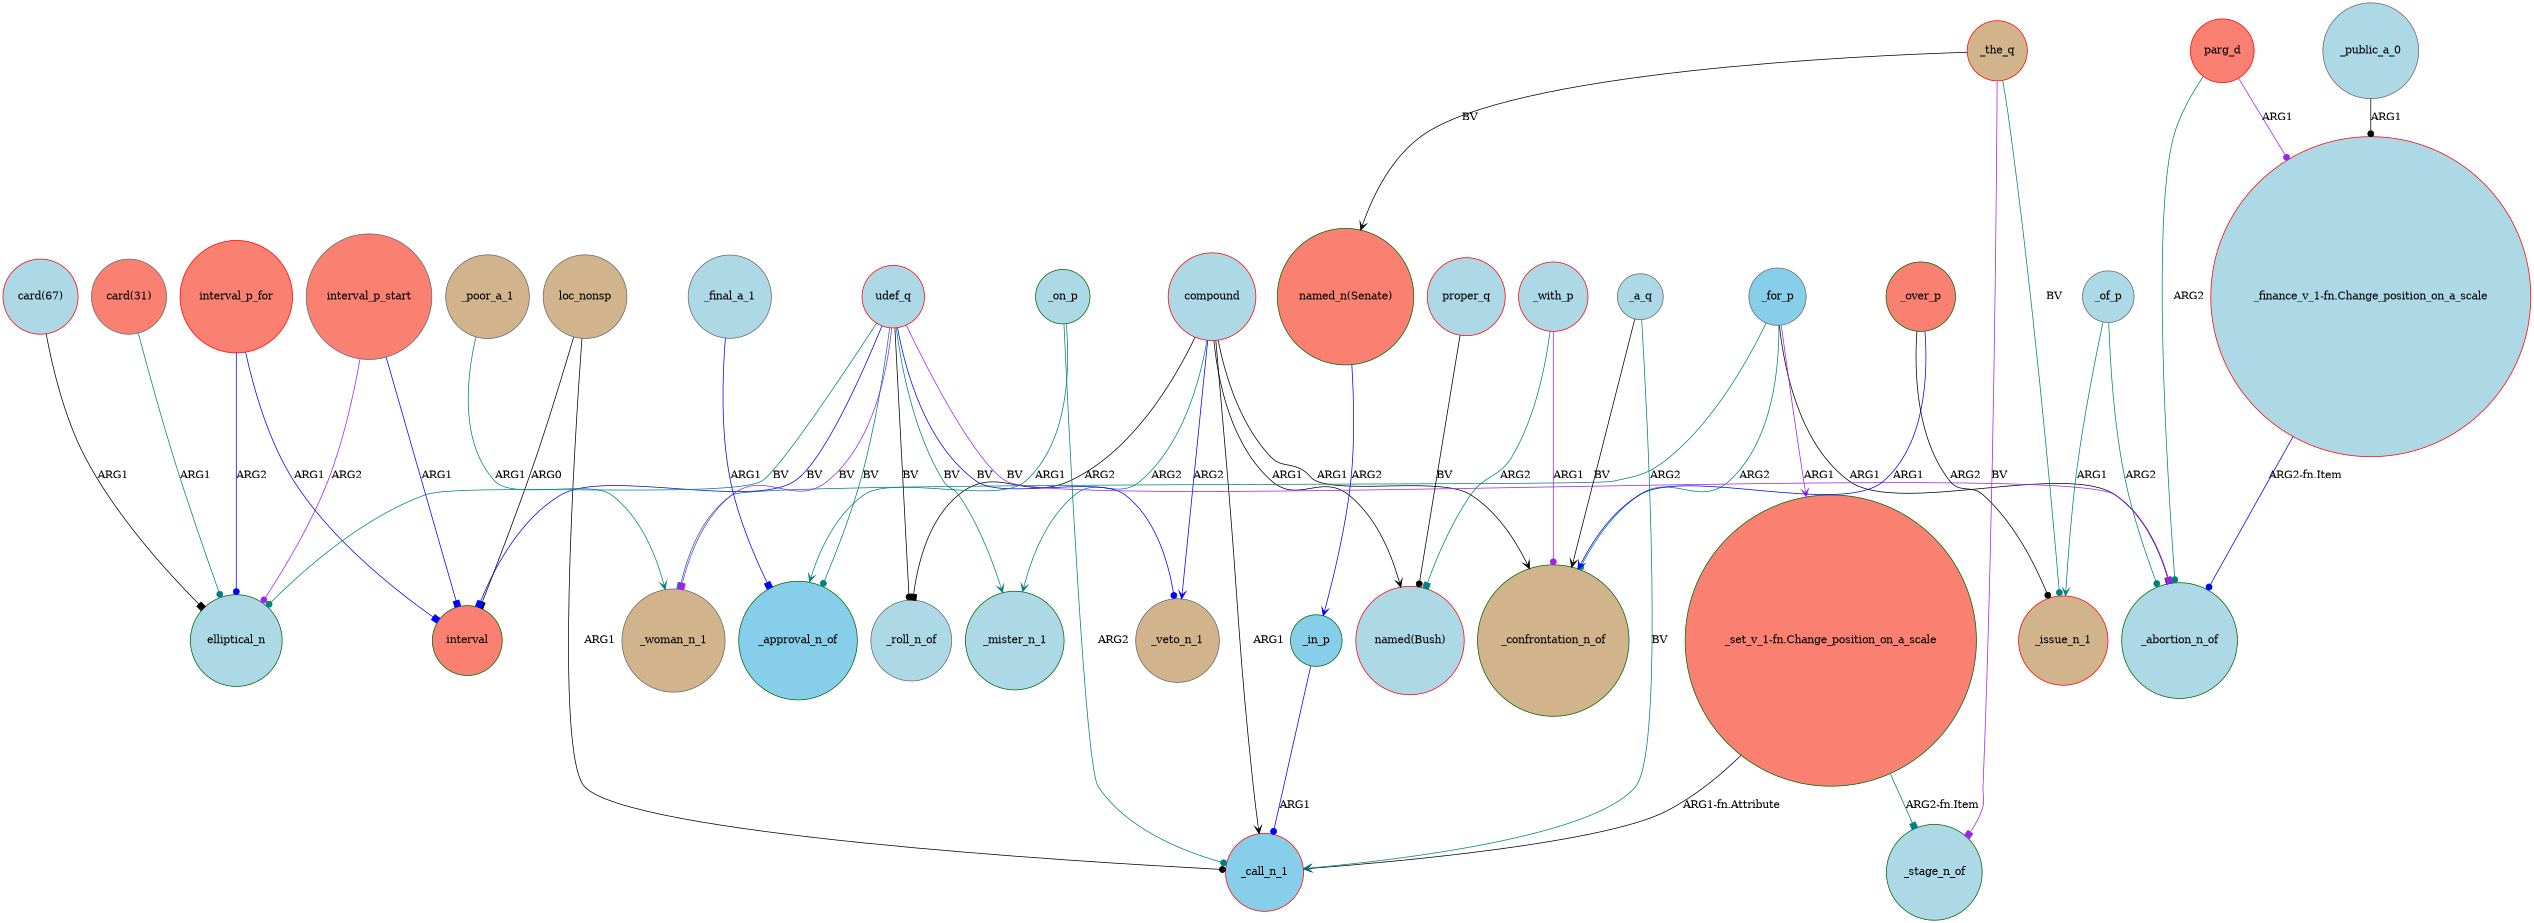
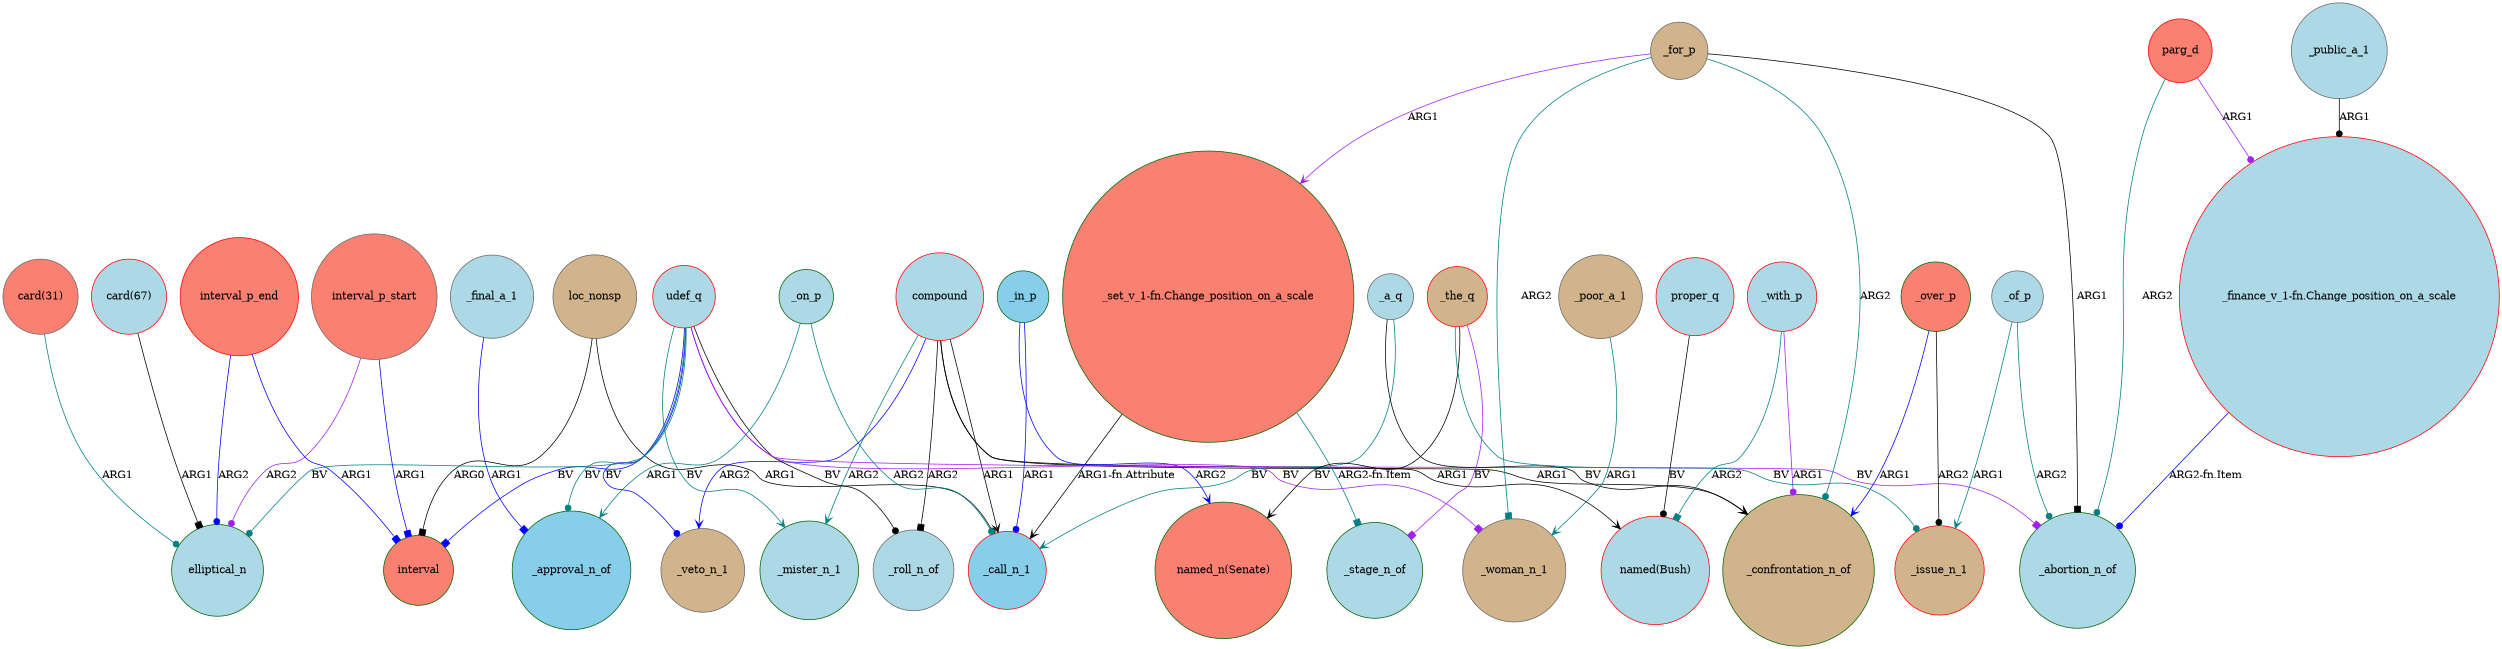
node "_public_a_0": label "_public_a_0" -> "_public_a_1"
node "interval_p_for": label "interval_p_for" -> "interval_p_end"
node "_for_p": fillcolor skyblue -> tan
edge "named_n(Senate)" -> "_in_p": reversed
